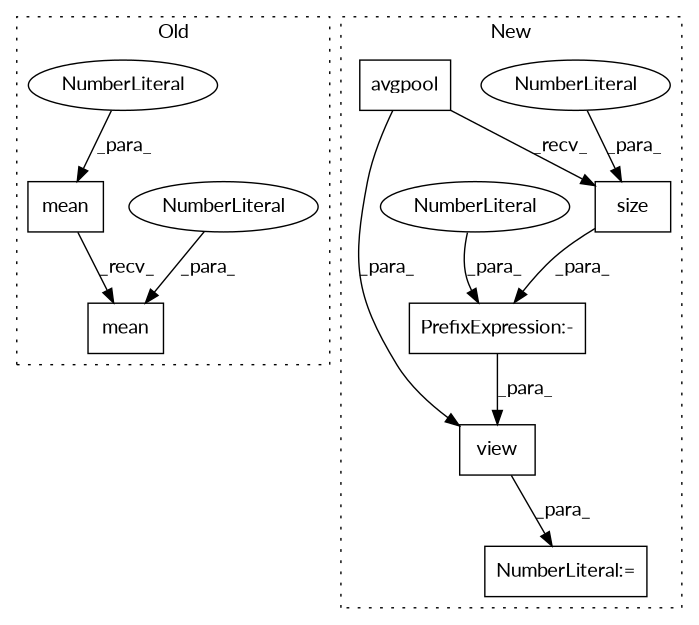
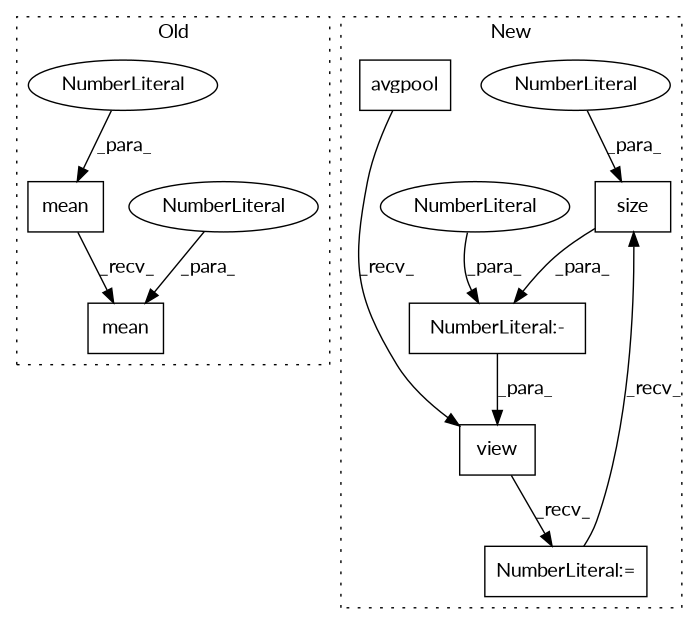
edge "avgpool" -> "size": now "NumberLiteral:=" -> "size"
edge "avgpool" -> "view": label "_para_" -> "_recv_"
node "PrefixExpression:-": label "PrefixExpression:-" -> "NumberLiteral:-"
edge "view" -> "NumberLiteral:=": label "_para_" -> "_recv_"
